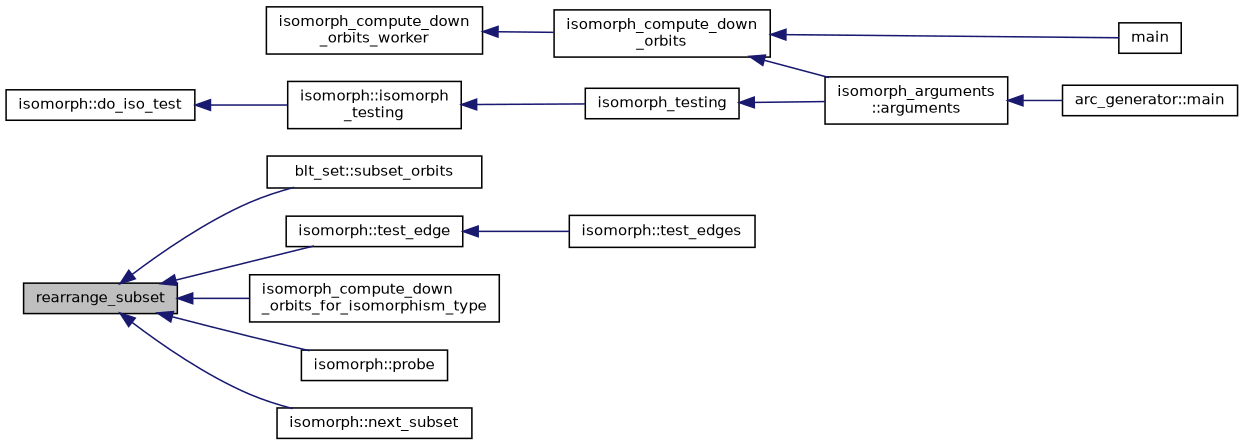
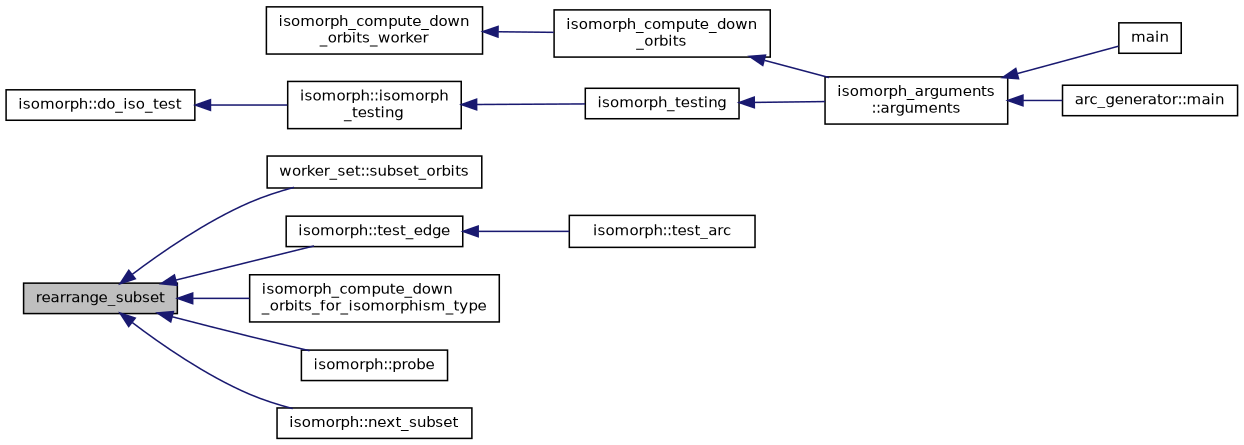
edge "main" -> "isomorph_compute_down _orbits": now "main" -> "isomorph_arguments ::arguments"
node "blt_set::subset_orbits": label "blt_set::subset_orbits" -> "worker_set::subset_orbits"
node "isomorph::test_edges": label "isomorph::test_edges" -> "isomorph::test_arc"
